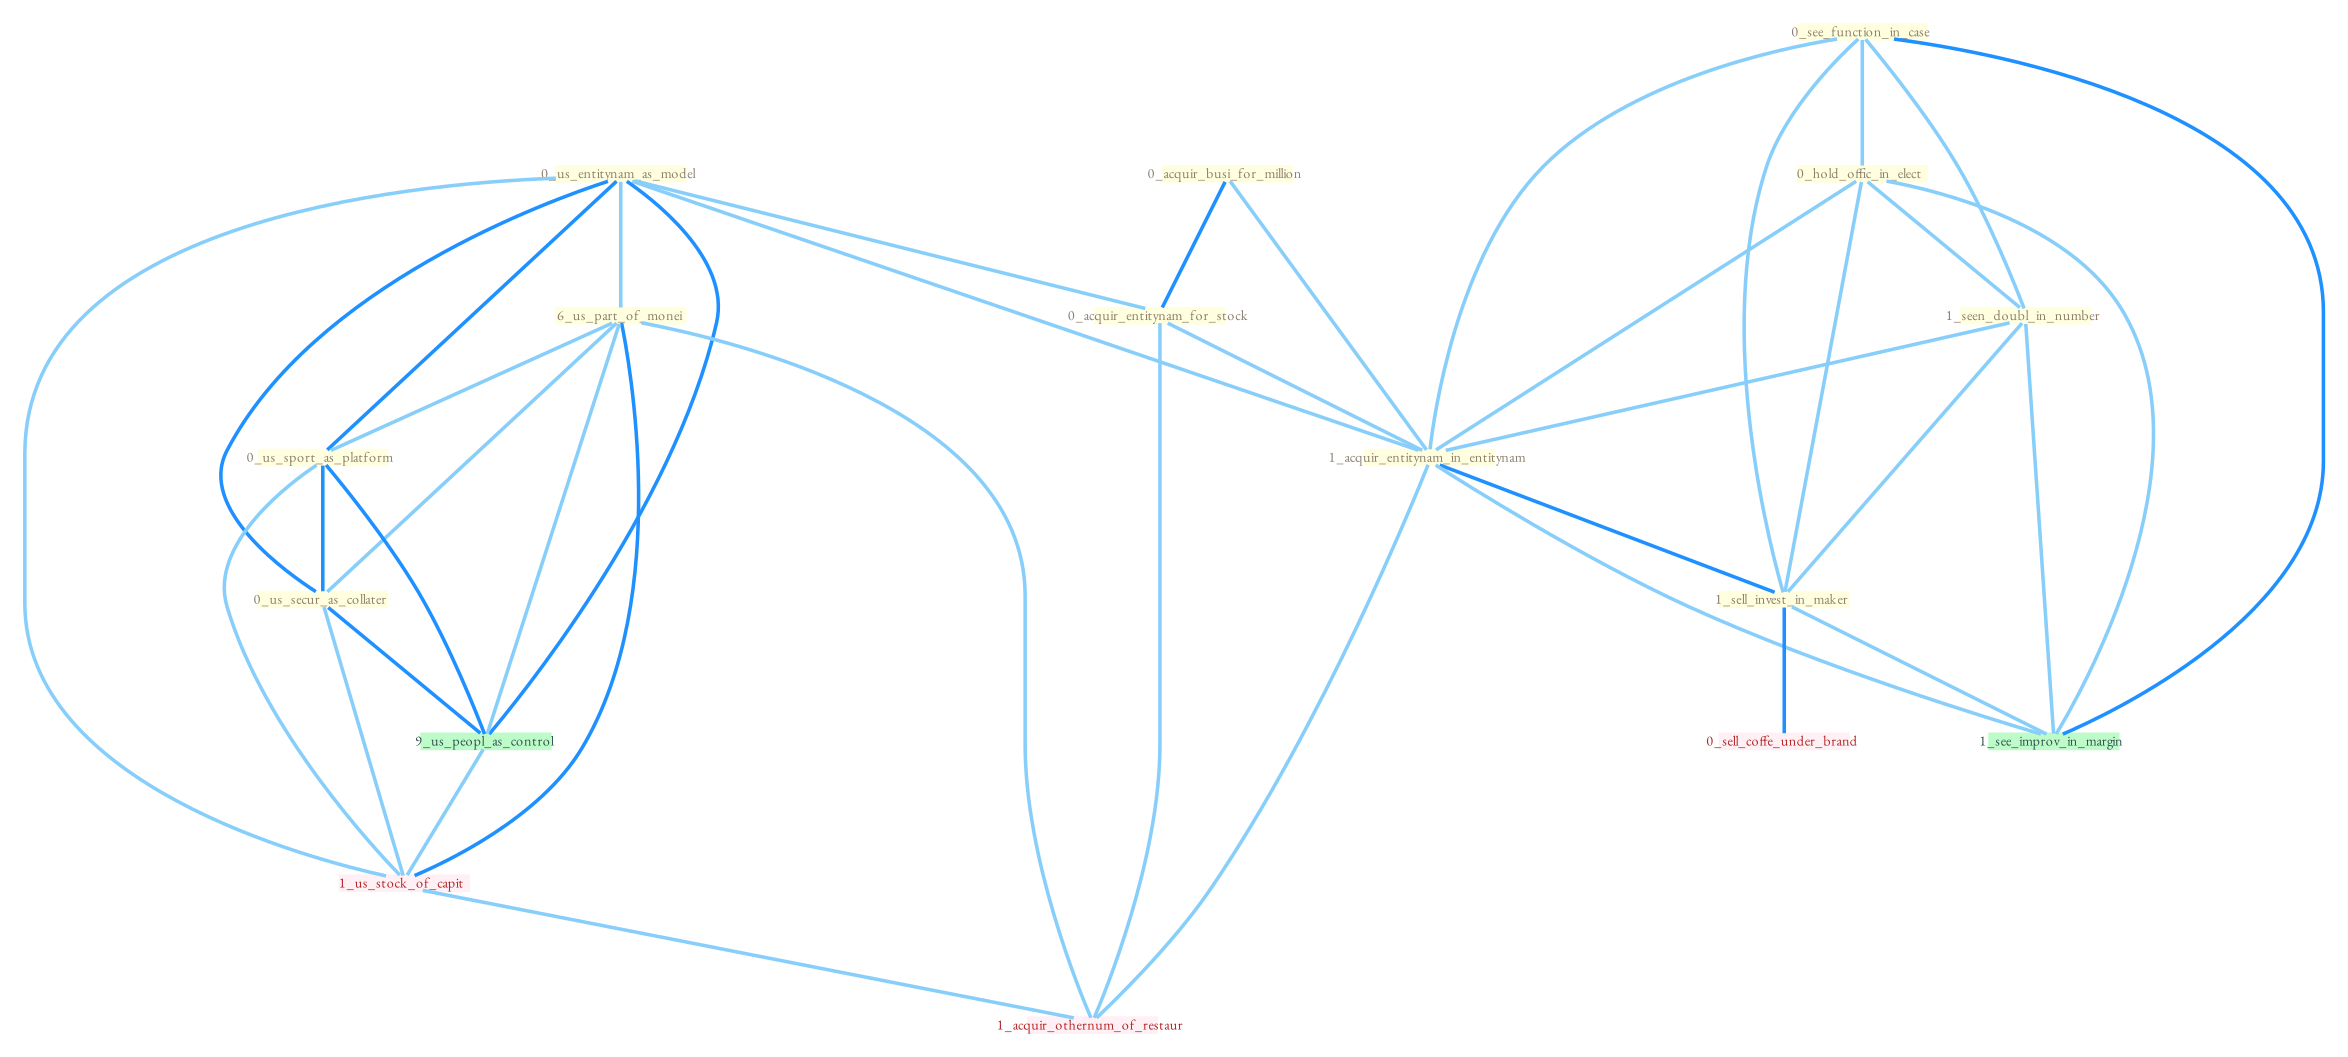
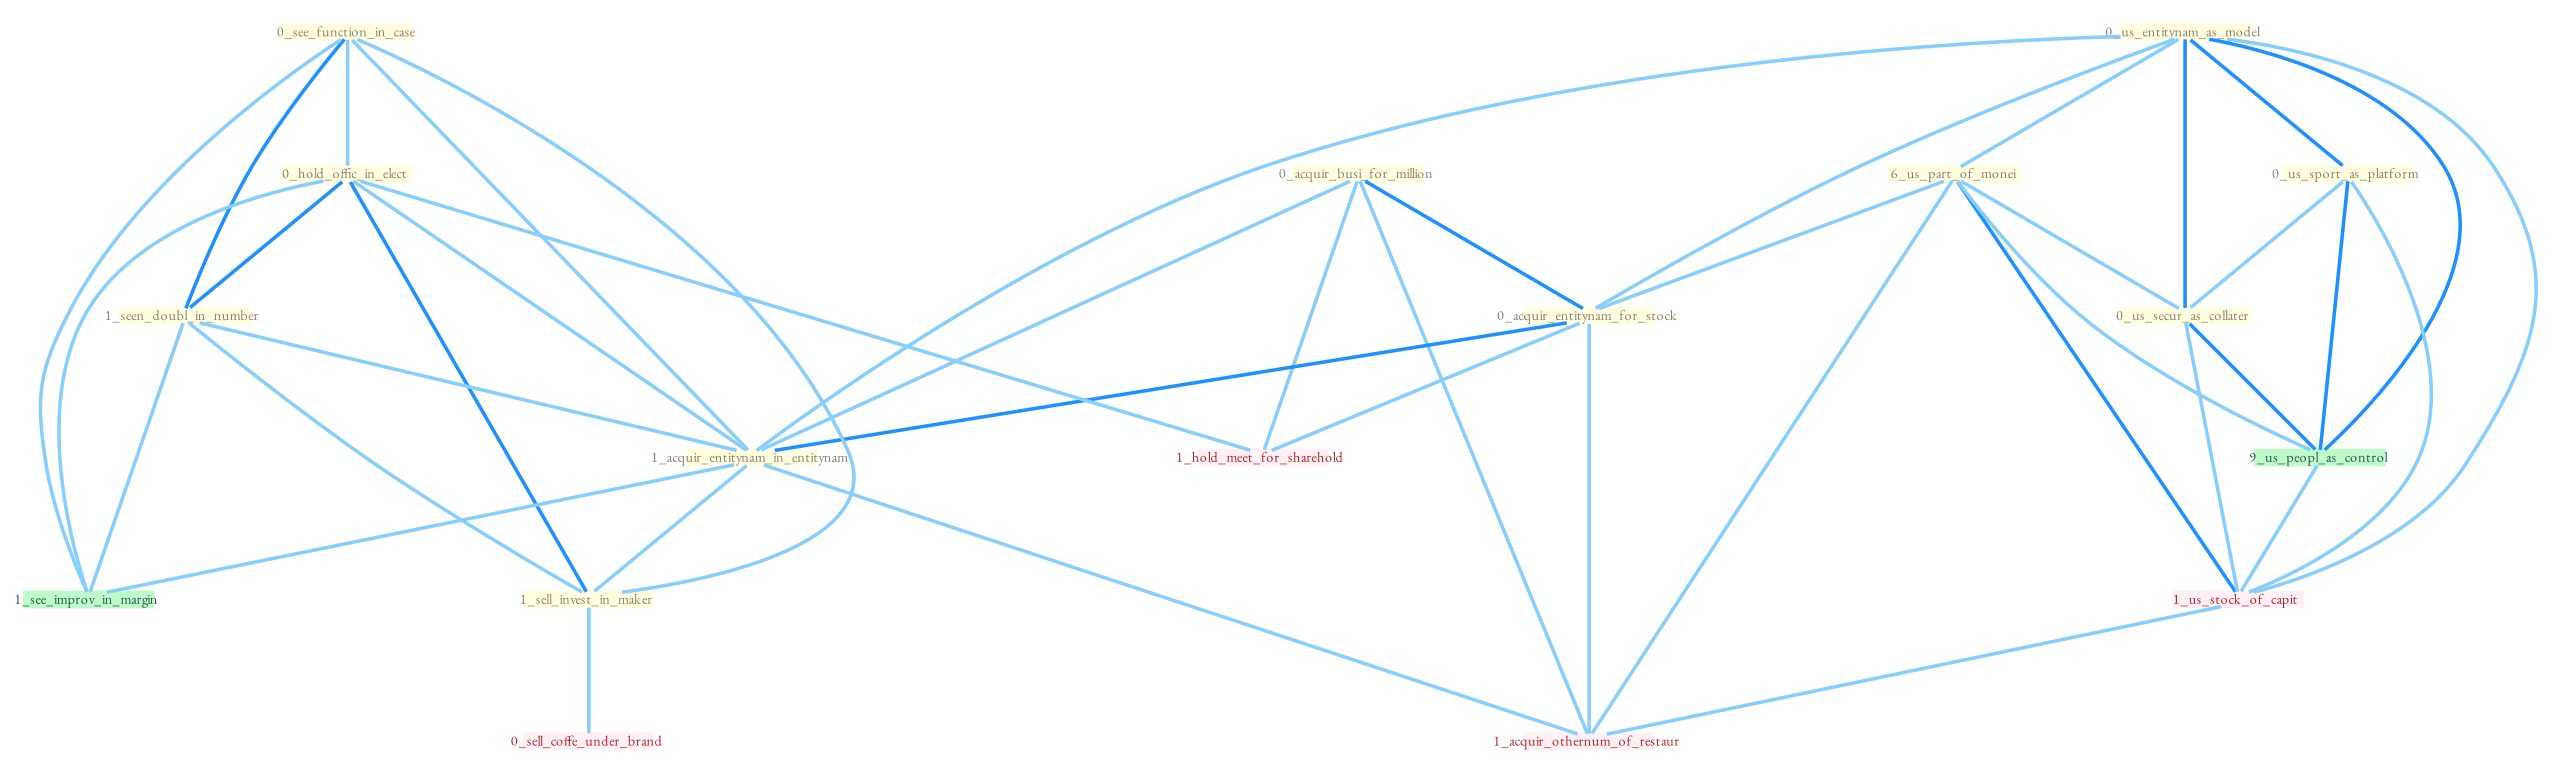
edge "0_see_function_in_case" -- "1_seen_doubl_in_number": color #87cefa -> #1e90ff
edge "0_hold_offic_in_elect" -- "1_seen_doubl_in_number": color #87cefa -> #1e90ff
edge "0_see_function_in_case" -- "1_see_improv_in_margin": color #1e90ff -> #87cefa
edge "0_acquir_entitynam_for_stock" -- "1_acquir_entitynam_in_entitynam": color #87cefa -> #1e90ff
edge "6_us_part_of_monei" -- "0_us_sport_as_platform": now "6_us_part_of_monei" -- "0_acquir_entitynam_for_stock"
edge "0_hold_offic_in_elect" -- "1_sell_invest_in_maker": color #87cefa -> #1e90ff
edge "0_acquir_busi_for_million" -- "1_acquir_othernum_of_restaur": added
node "1_hold_meet_for_sharehold": added
edge "0_us_sport_as_platform" -- "0_us_secur_as_collater": color #1e90ff -> #87cefa
edge "1_acquir_entitynam_in_entitynam" -- "1_sell_invest_in_maker": color #1e90ff -> #87cefa
edge "1_sell_invest_in_maker" -- "0_sell_coffe_under_brand": color #1e90ff -> #87cefa
edge "1_sell_invest_in_maker" -- "1_see_improv_in_margin": removed
